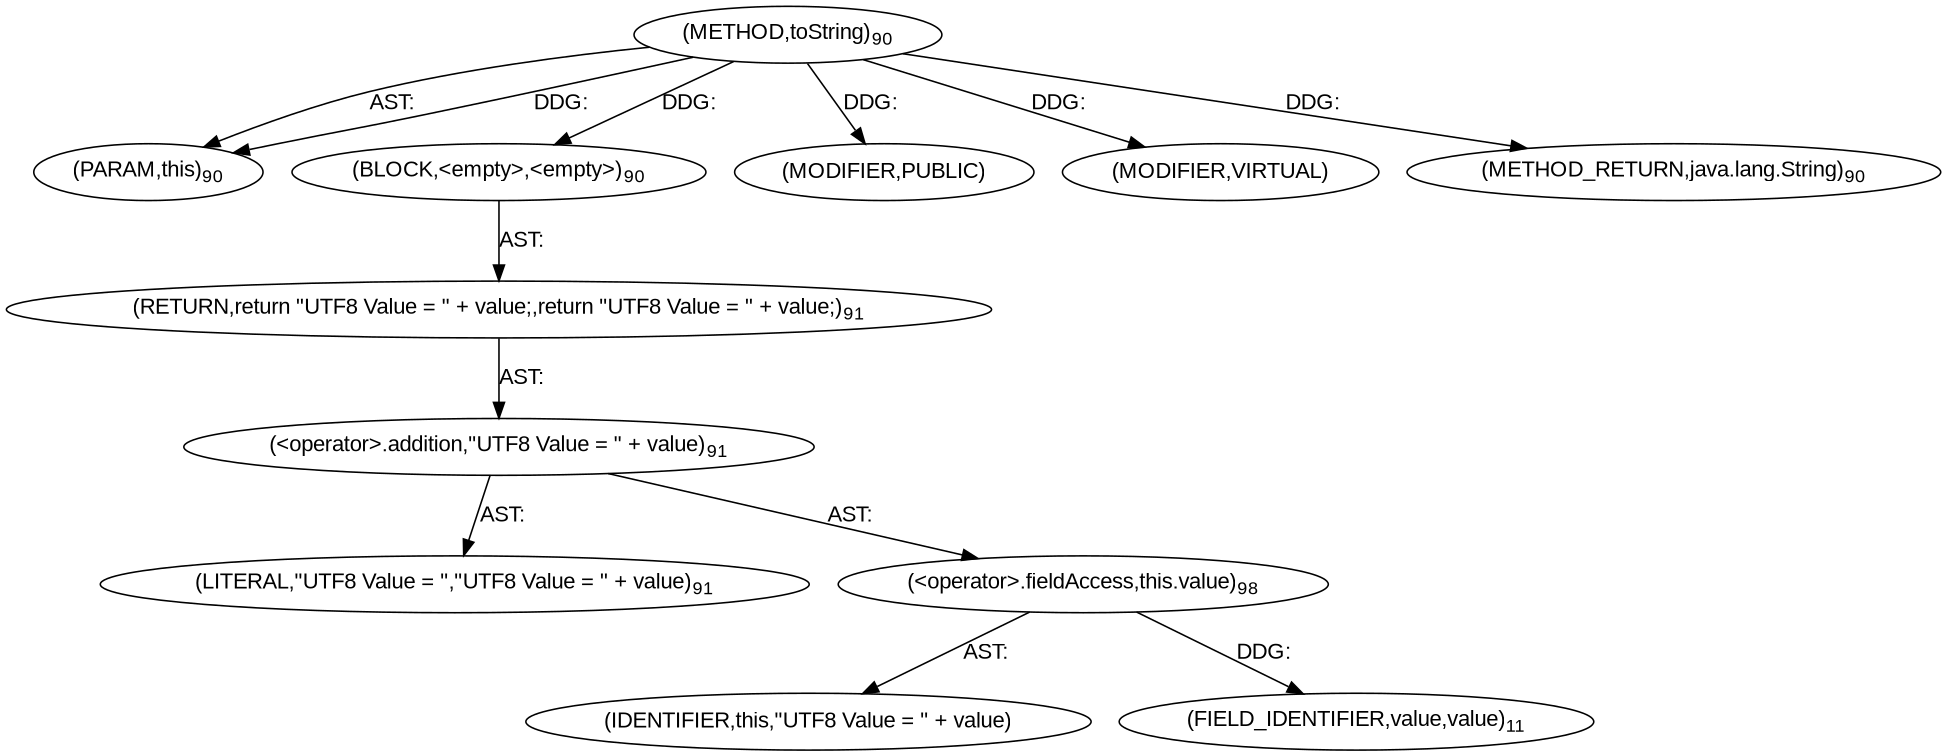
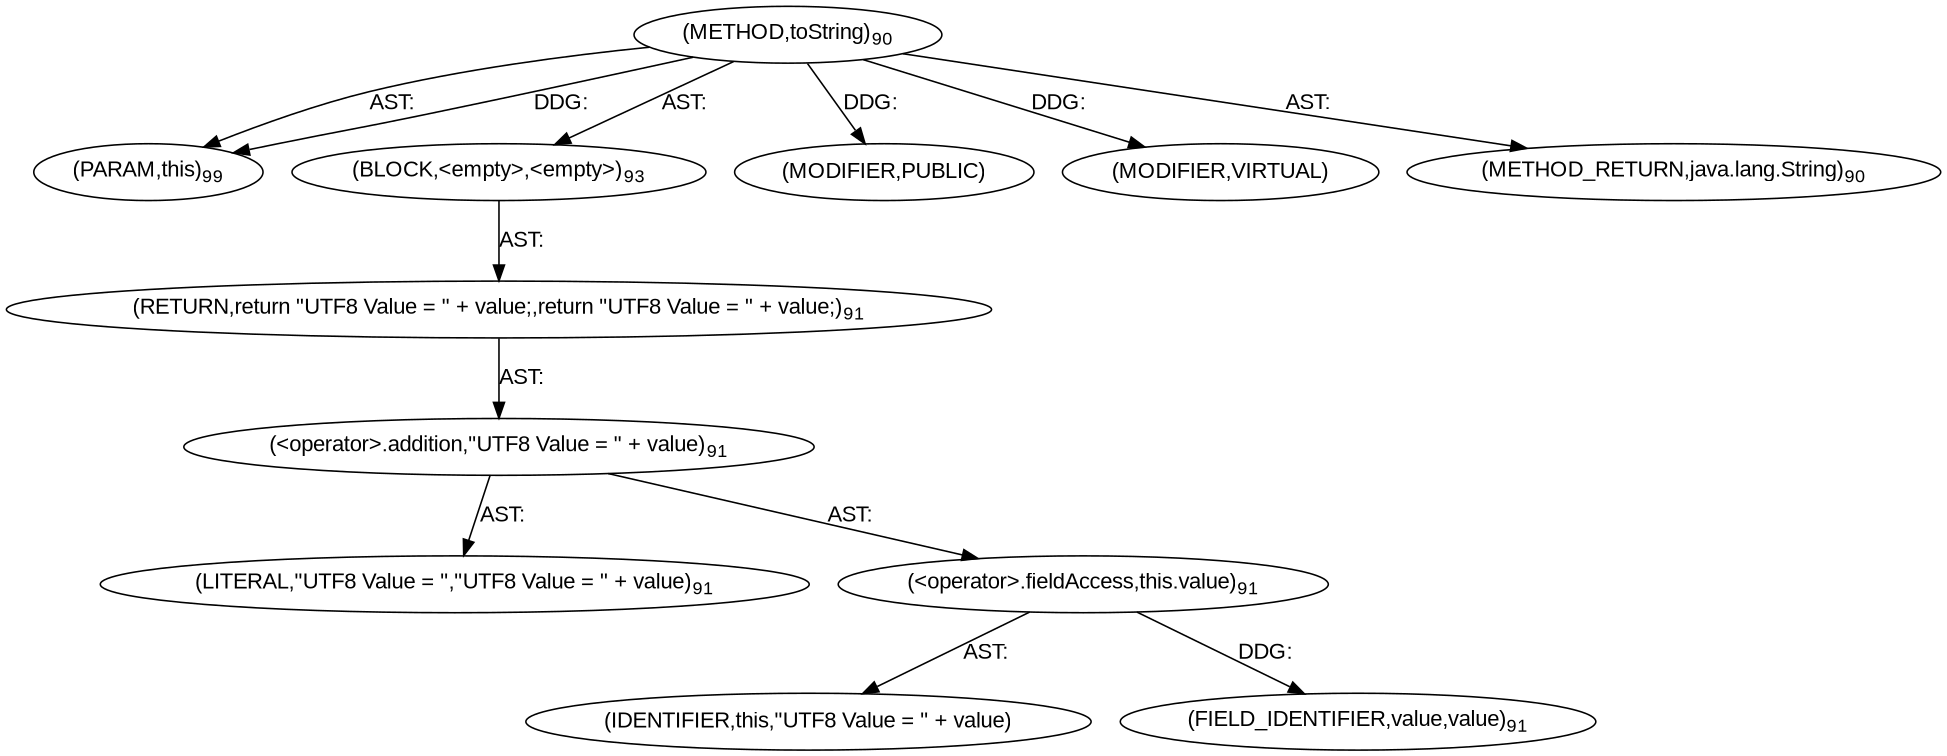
edge "(METHOD,toString)" -> "(BLOCK,<empty>,<empty>)": label "DDG: " -> "AST: "
edge "(METHOD,toString)" -> "(METHOD_RETURN,java.lang.String)": label "DDG: " -> "AST: "
node "(PARAM,this)": text "90" -> "99"
node "(BLOCK,<empty>,<empty>)": text "90" -> "93"
node "(<operator>.fieldAccess,this.value)": text "98" -> "91"
node "(FIELD_IDENTIFIER,value,value)": text "11" -> "91"
